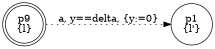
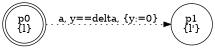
node "p9 {l}": label "p9 {l}" -> "p0 {l}"
